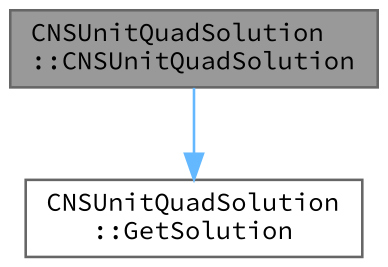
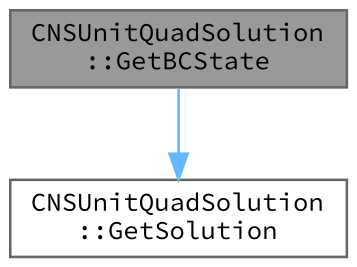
node "CNSUnitQuadSolution ::CNSUnitQuadSolution": label "CNSUnitQuadSolution ::CNSUnitQuadSolution" -> "CNSUnitQuadSolution ::GetBCState"
